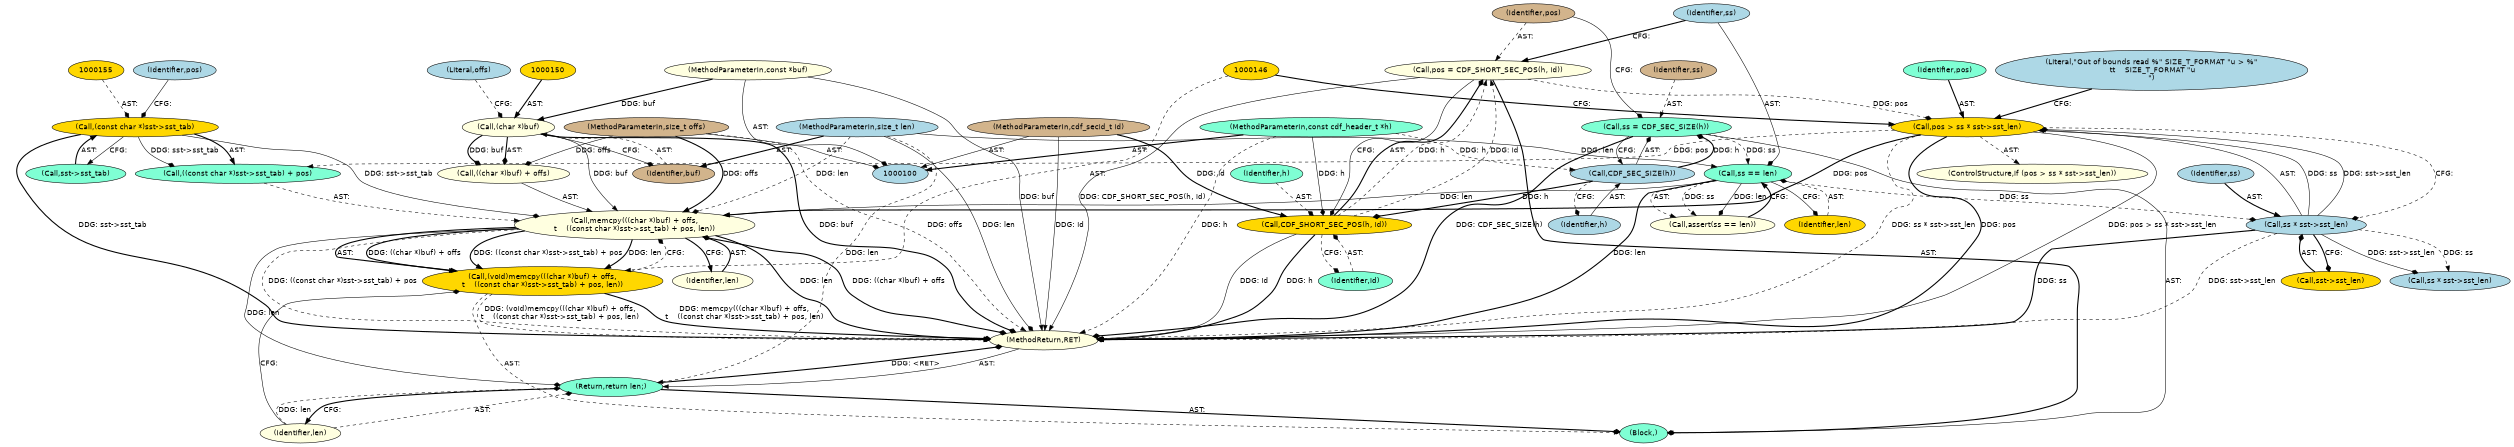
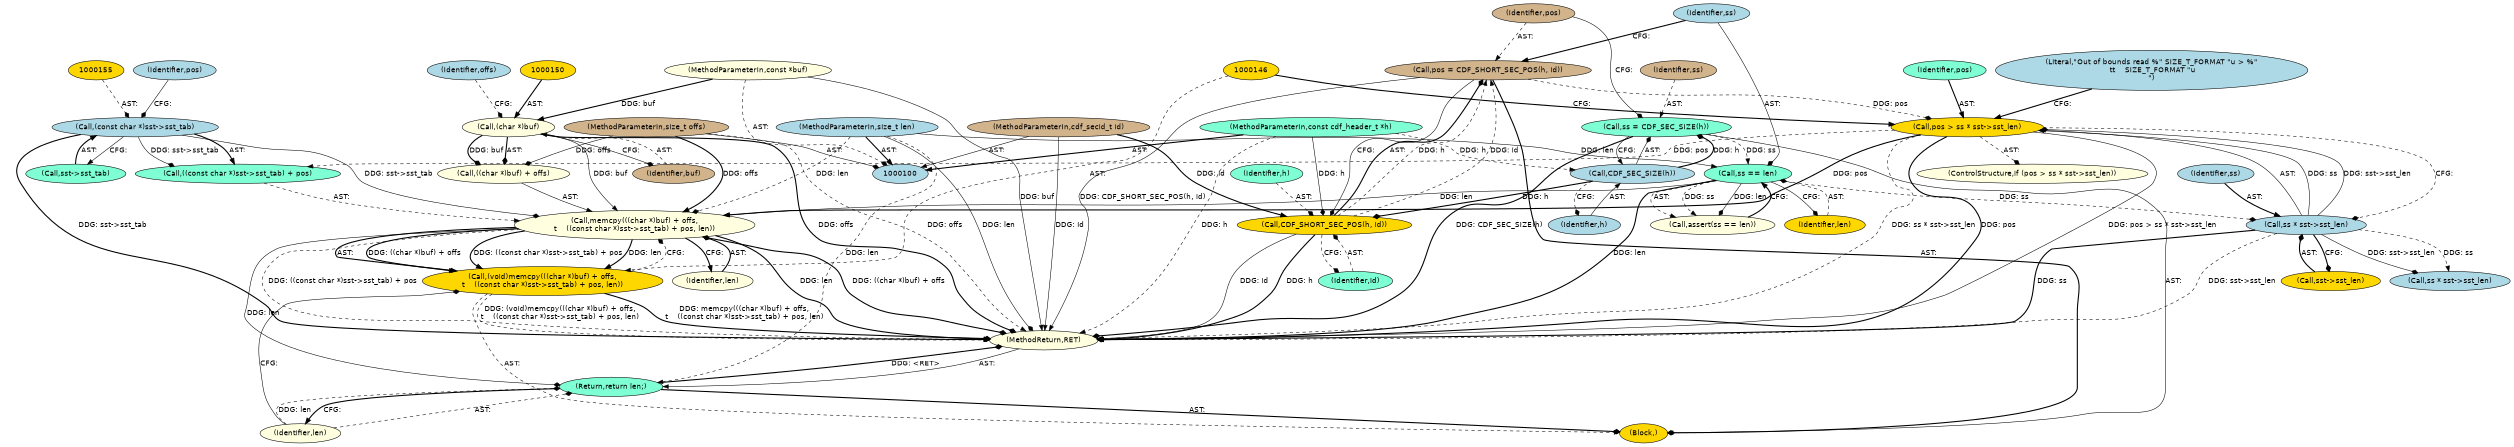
node "(Literal,offs)": label "(Literal,offs)" -> "(Identifier,offs)"
node "(Call,pos = CDF_SHORT_SEC_POS(h, id))": fillcolor lightyellow -> tan
node "(Call,(const char *)sst->sst_tab)": fillcolor gold -> lightblue
edge "(MethodParameterIn,const *buf)" -> "1000100": style solid -> dashed
edge "(Call,pos > ss * sst->sst_len)" -> "(ControlStructure,if (pos > ss * sst->sst_len))": arrowhead normal -> diamond
edge "(MethodParameterIn,size_t len)" -> "(Identifier,buf)": now "(MethodParameterIn,size_t len)" -> "1000100"
edge "(Call,(char *)buf)" -> "(MethodReturn,RET)": label "DDG: buf" -> "DDG: offs"
node "(Block,)": fillcolor aquamarine -> gold
